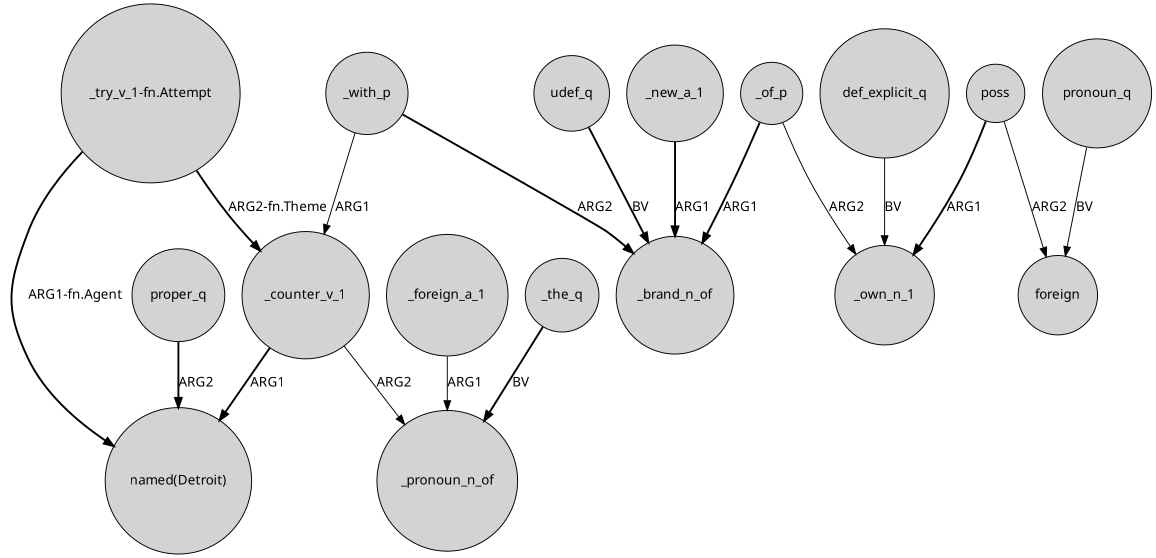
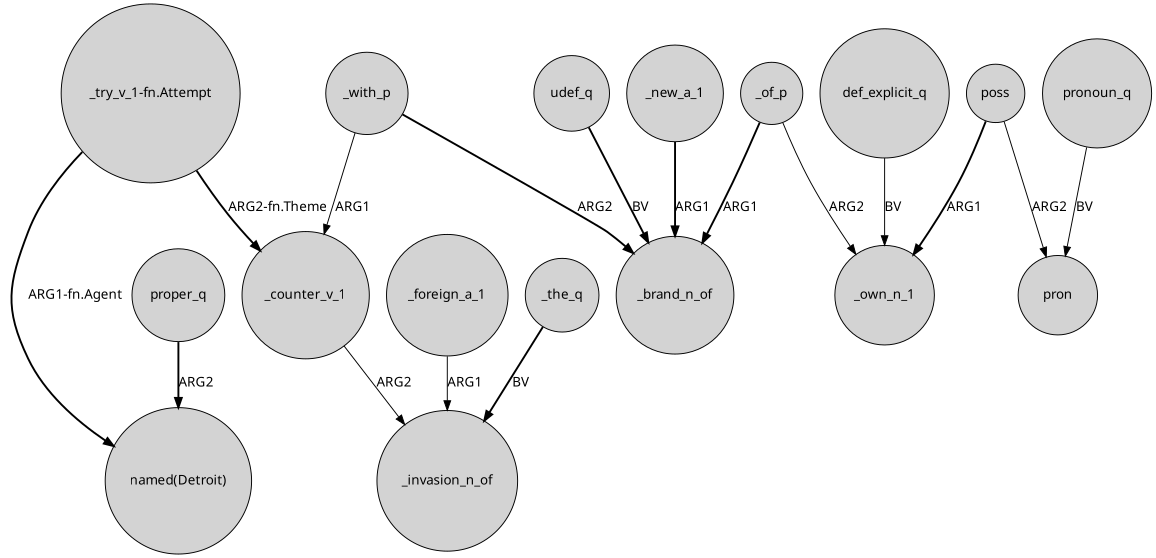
node "foreign": label "foreign" -> "pron"
edge "_counter_v_1" -> "named(Detroit)": removed, label "ARG1"
node "_pronoun_n_of": label "_pronoun_n_of" -> "_invasion_n_of"
